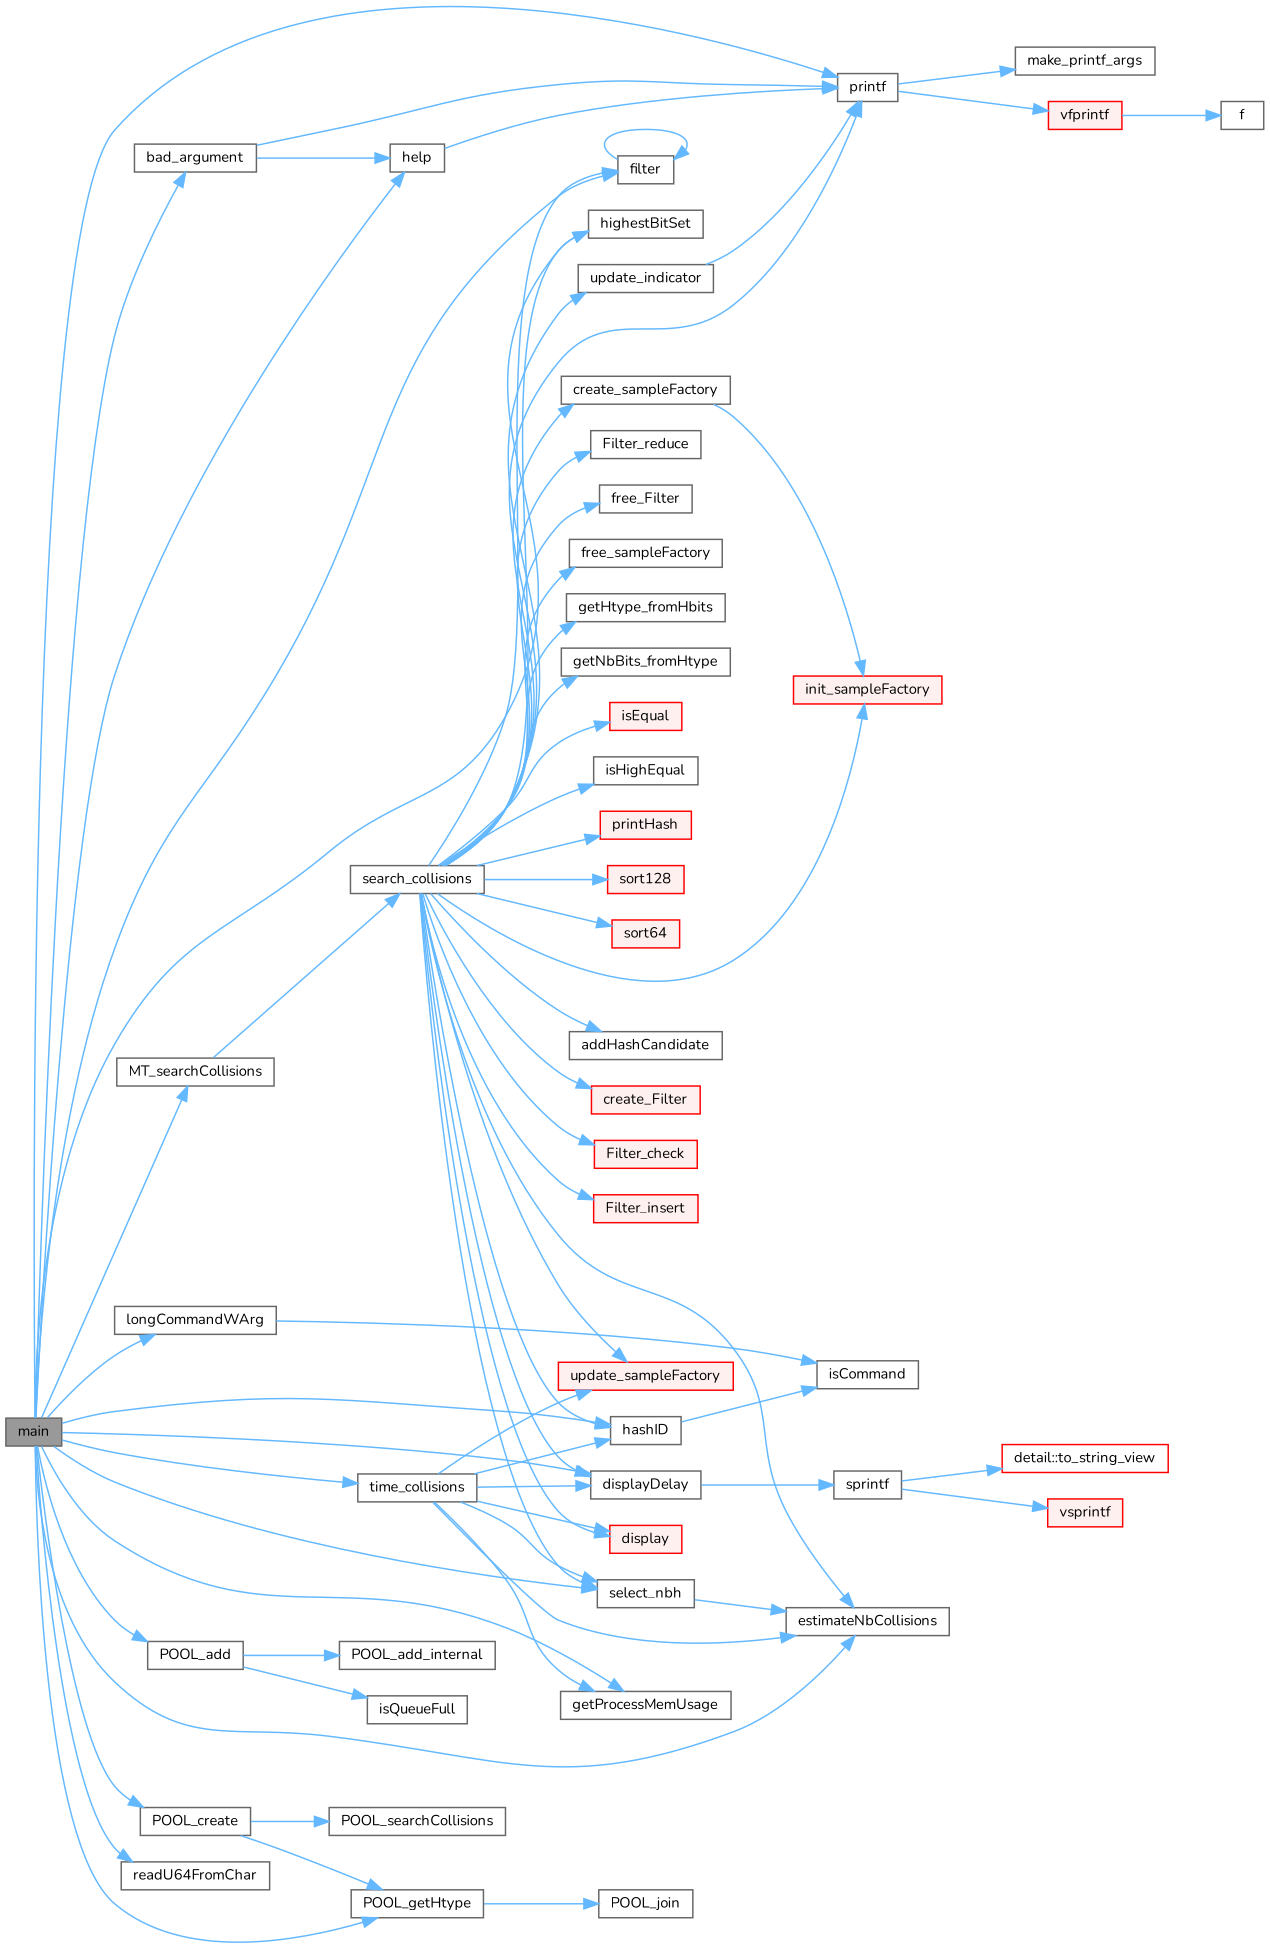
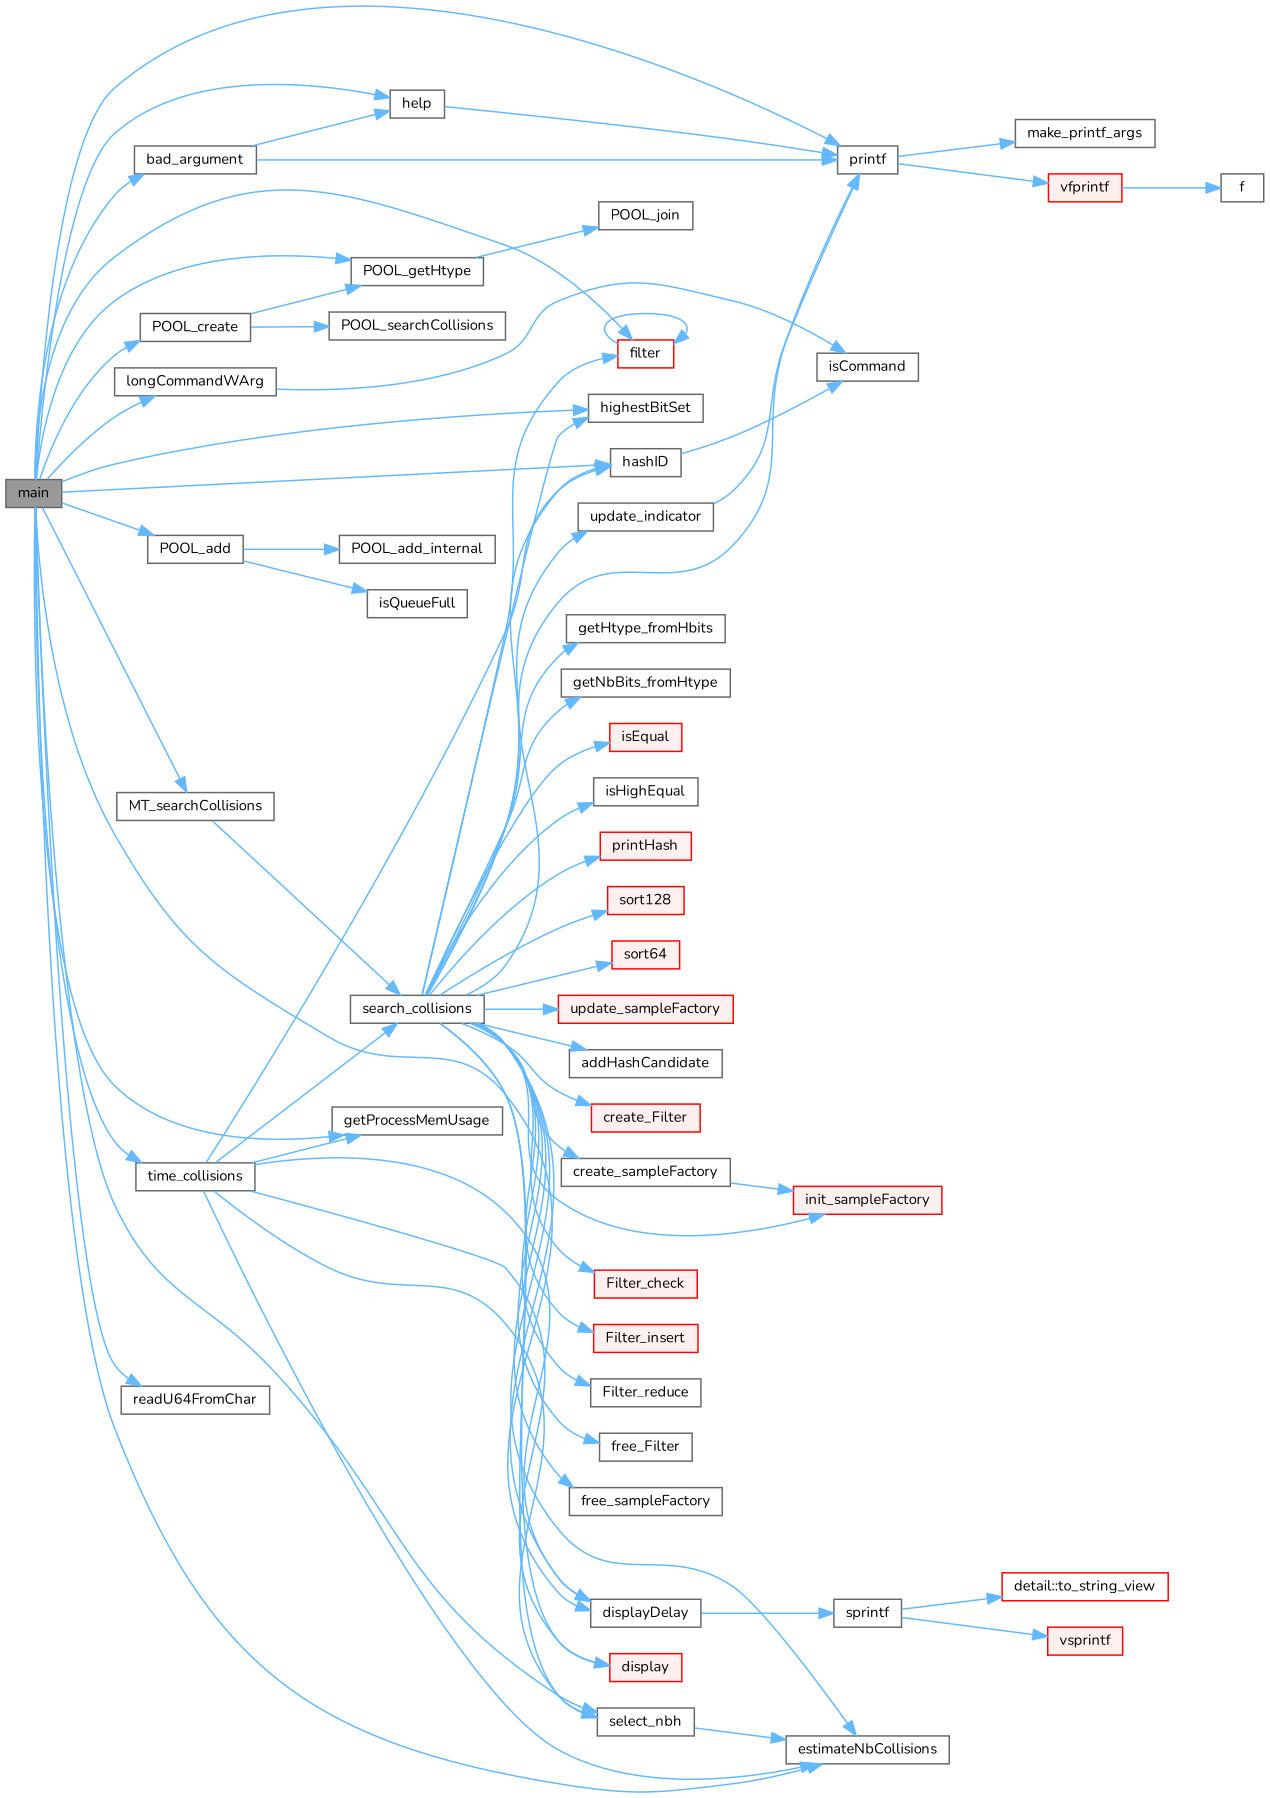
node "filter": color grey40 -> red
edge "time_collisions" -> "update_sampleFactory": now "time_collisions" -> "search_collisions"
